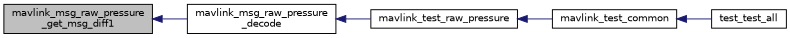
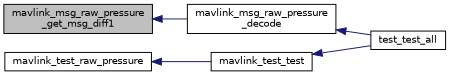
edge "mavlink_test_raw_pressure" -> "mavlink_msg_raw_pressure _decode": now "test_test_all" -> "mavlink_msg_raw_pressure _decode"
node "mavlink_test_common": label "mavlink_test_common" -> "mavlink_test_test"
